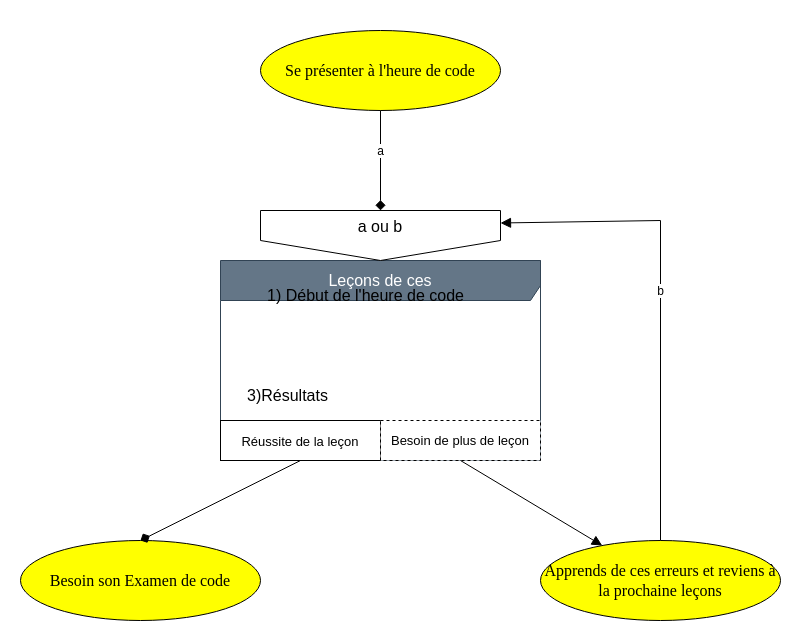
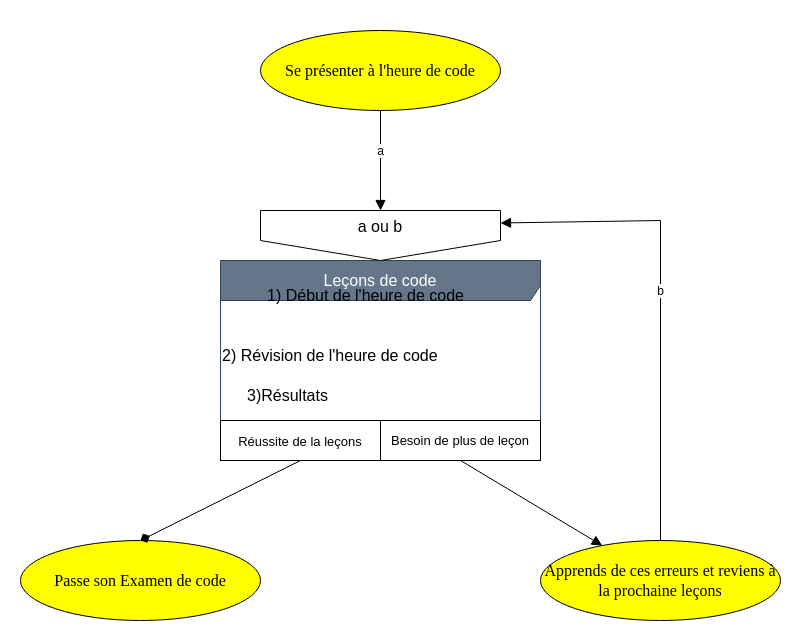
edge "Se présenter à l'heure de code" -> "a ou b": arrowhead diamond -> block
node "Leçons de ces": label "Leçons de ces" -> "Leçons de code"
node "2) Révision de l'heure de code": added
node "Réussite de la leçon": label "Réussite de la leçon" -> "Réussite de la leçons"
node "Besoin de plus de leçon": style dashed -> solid
node "Besoin son Examen de code": label "Besoin son Examen de code" -> "Passe son Examen de code"
